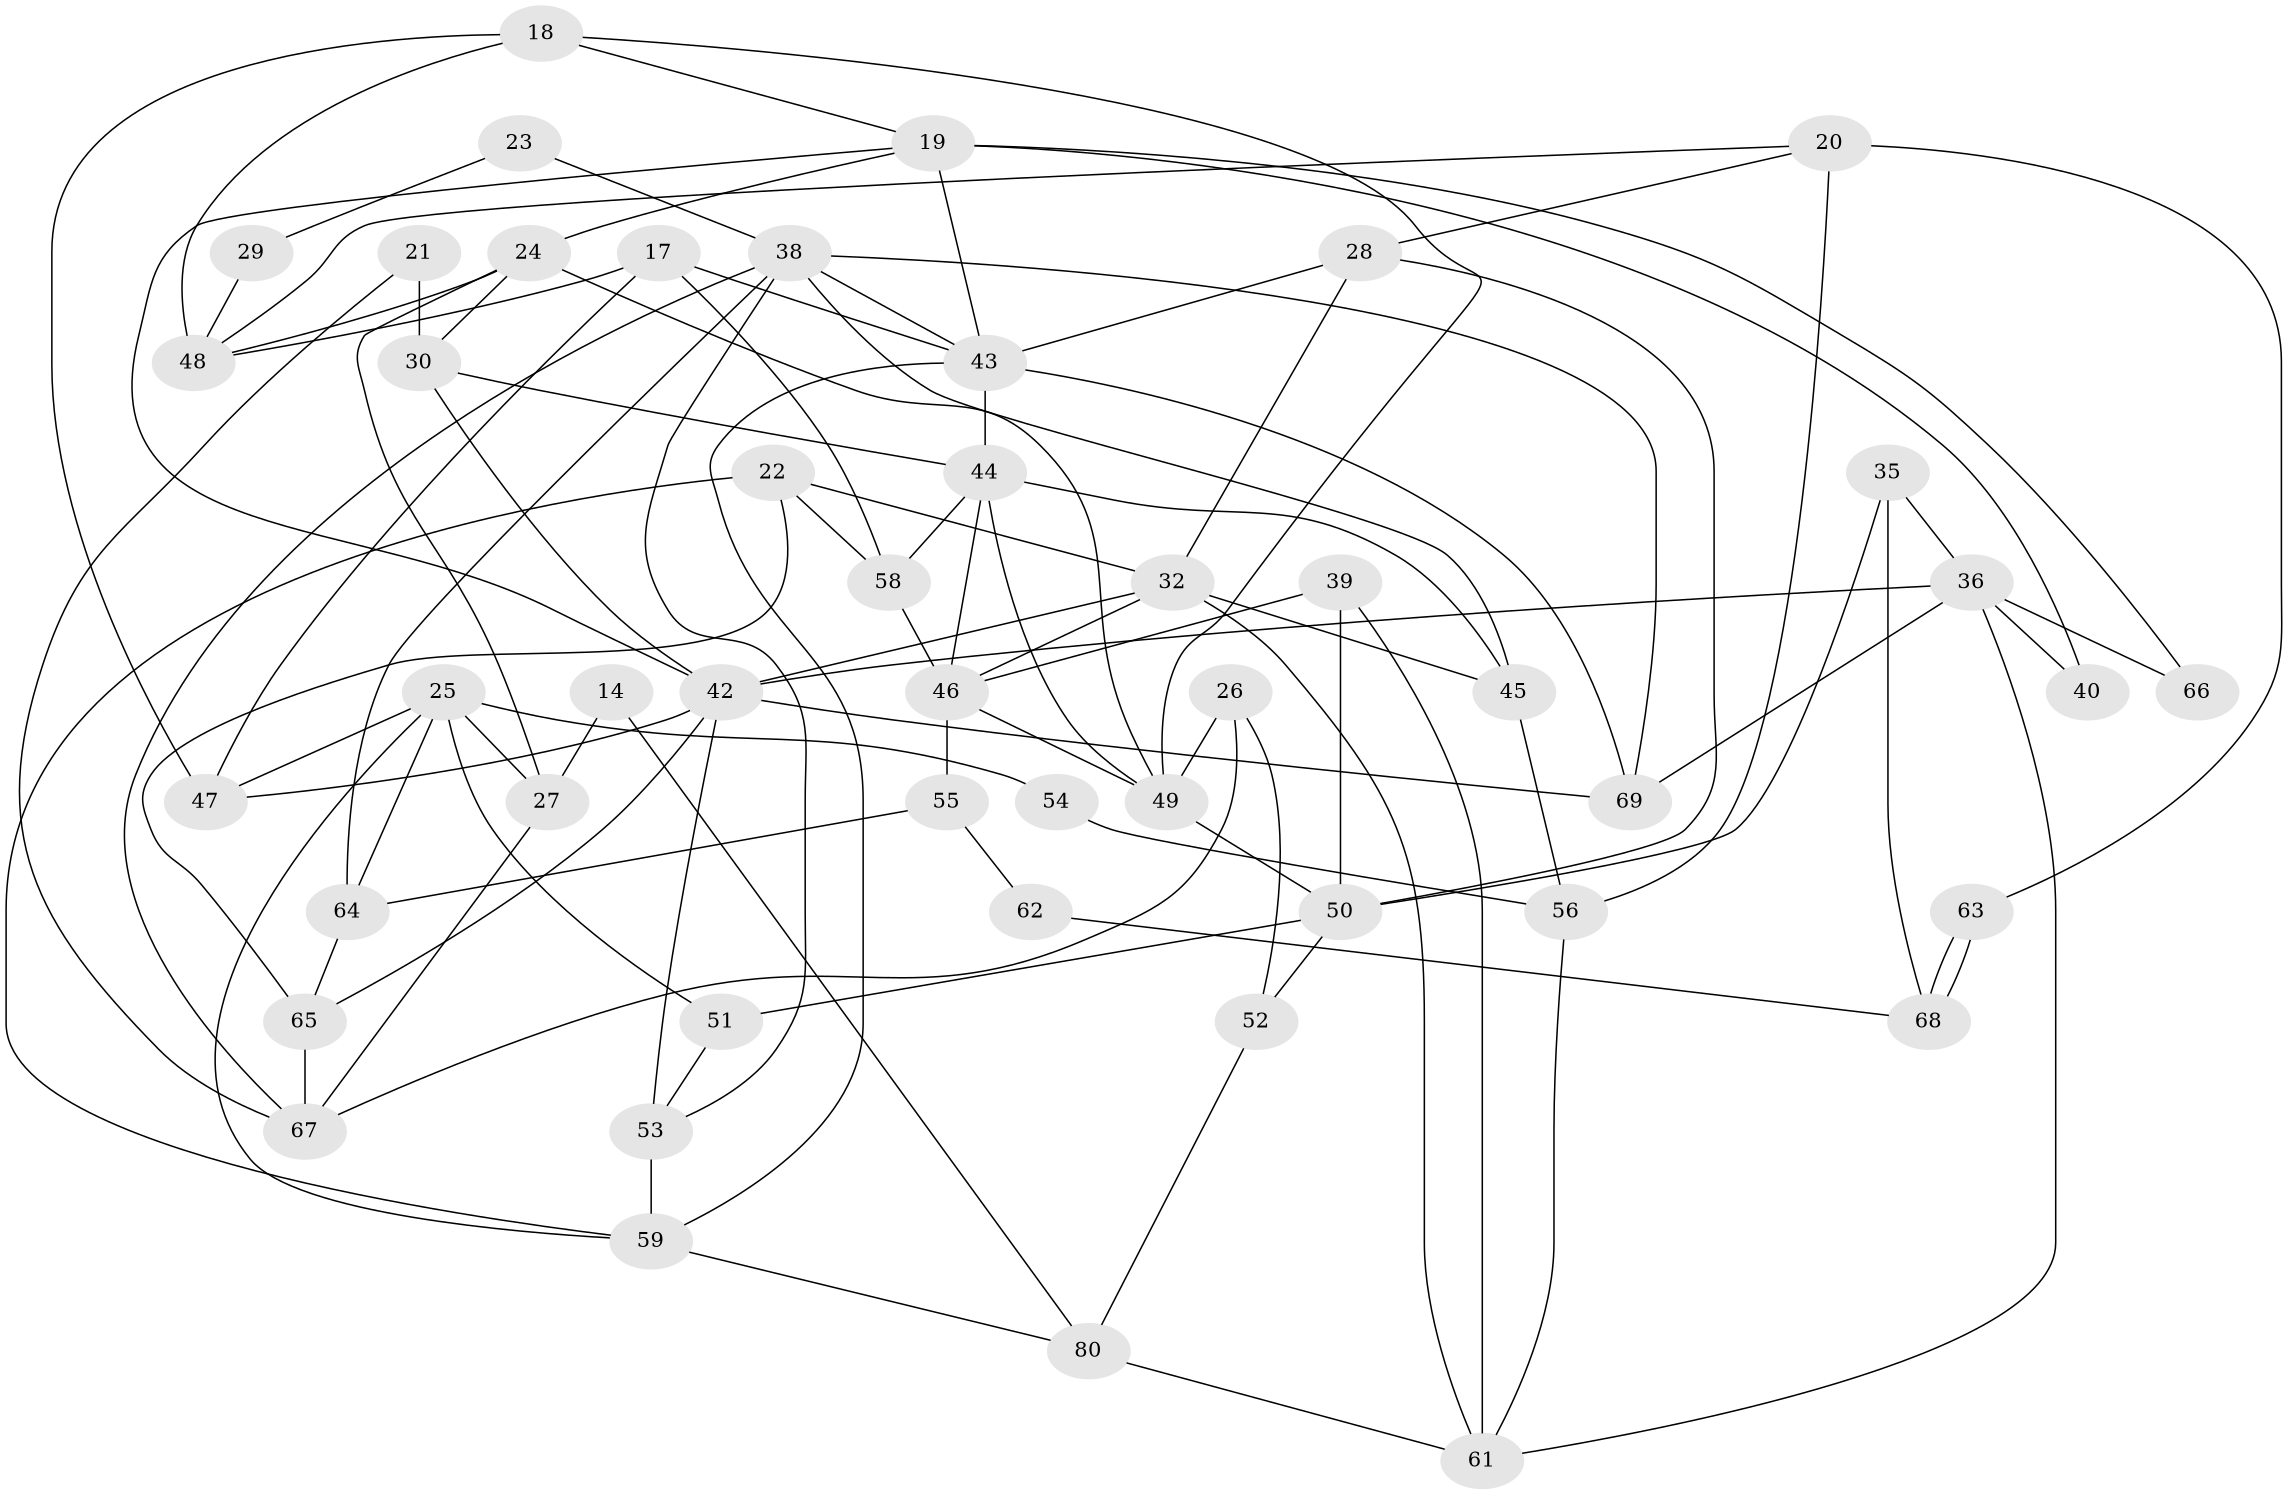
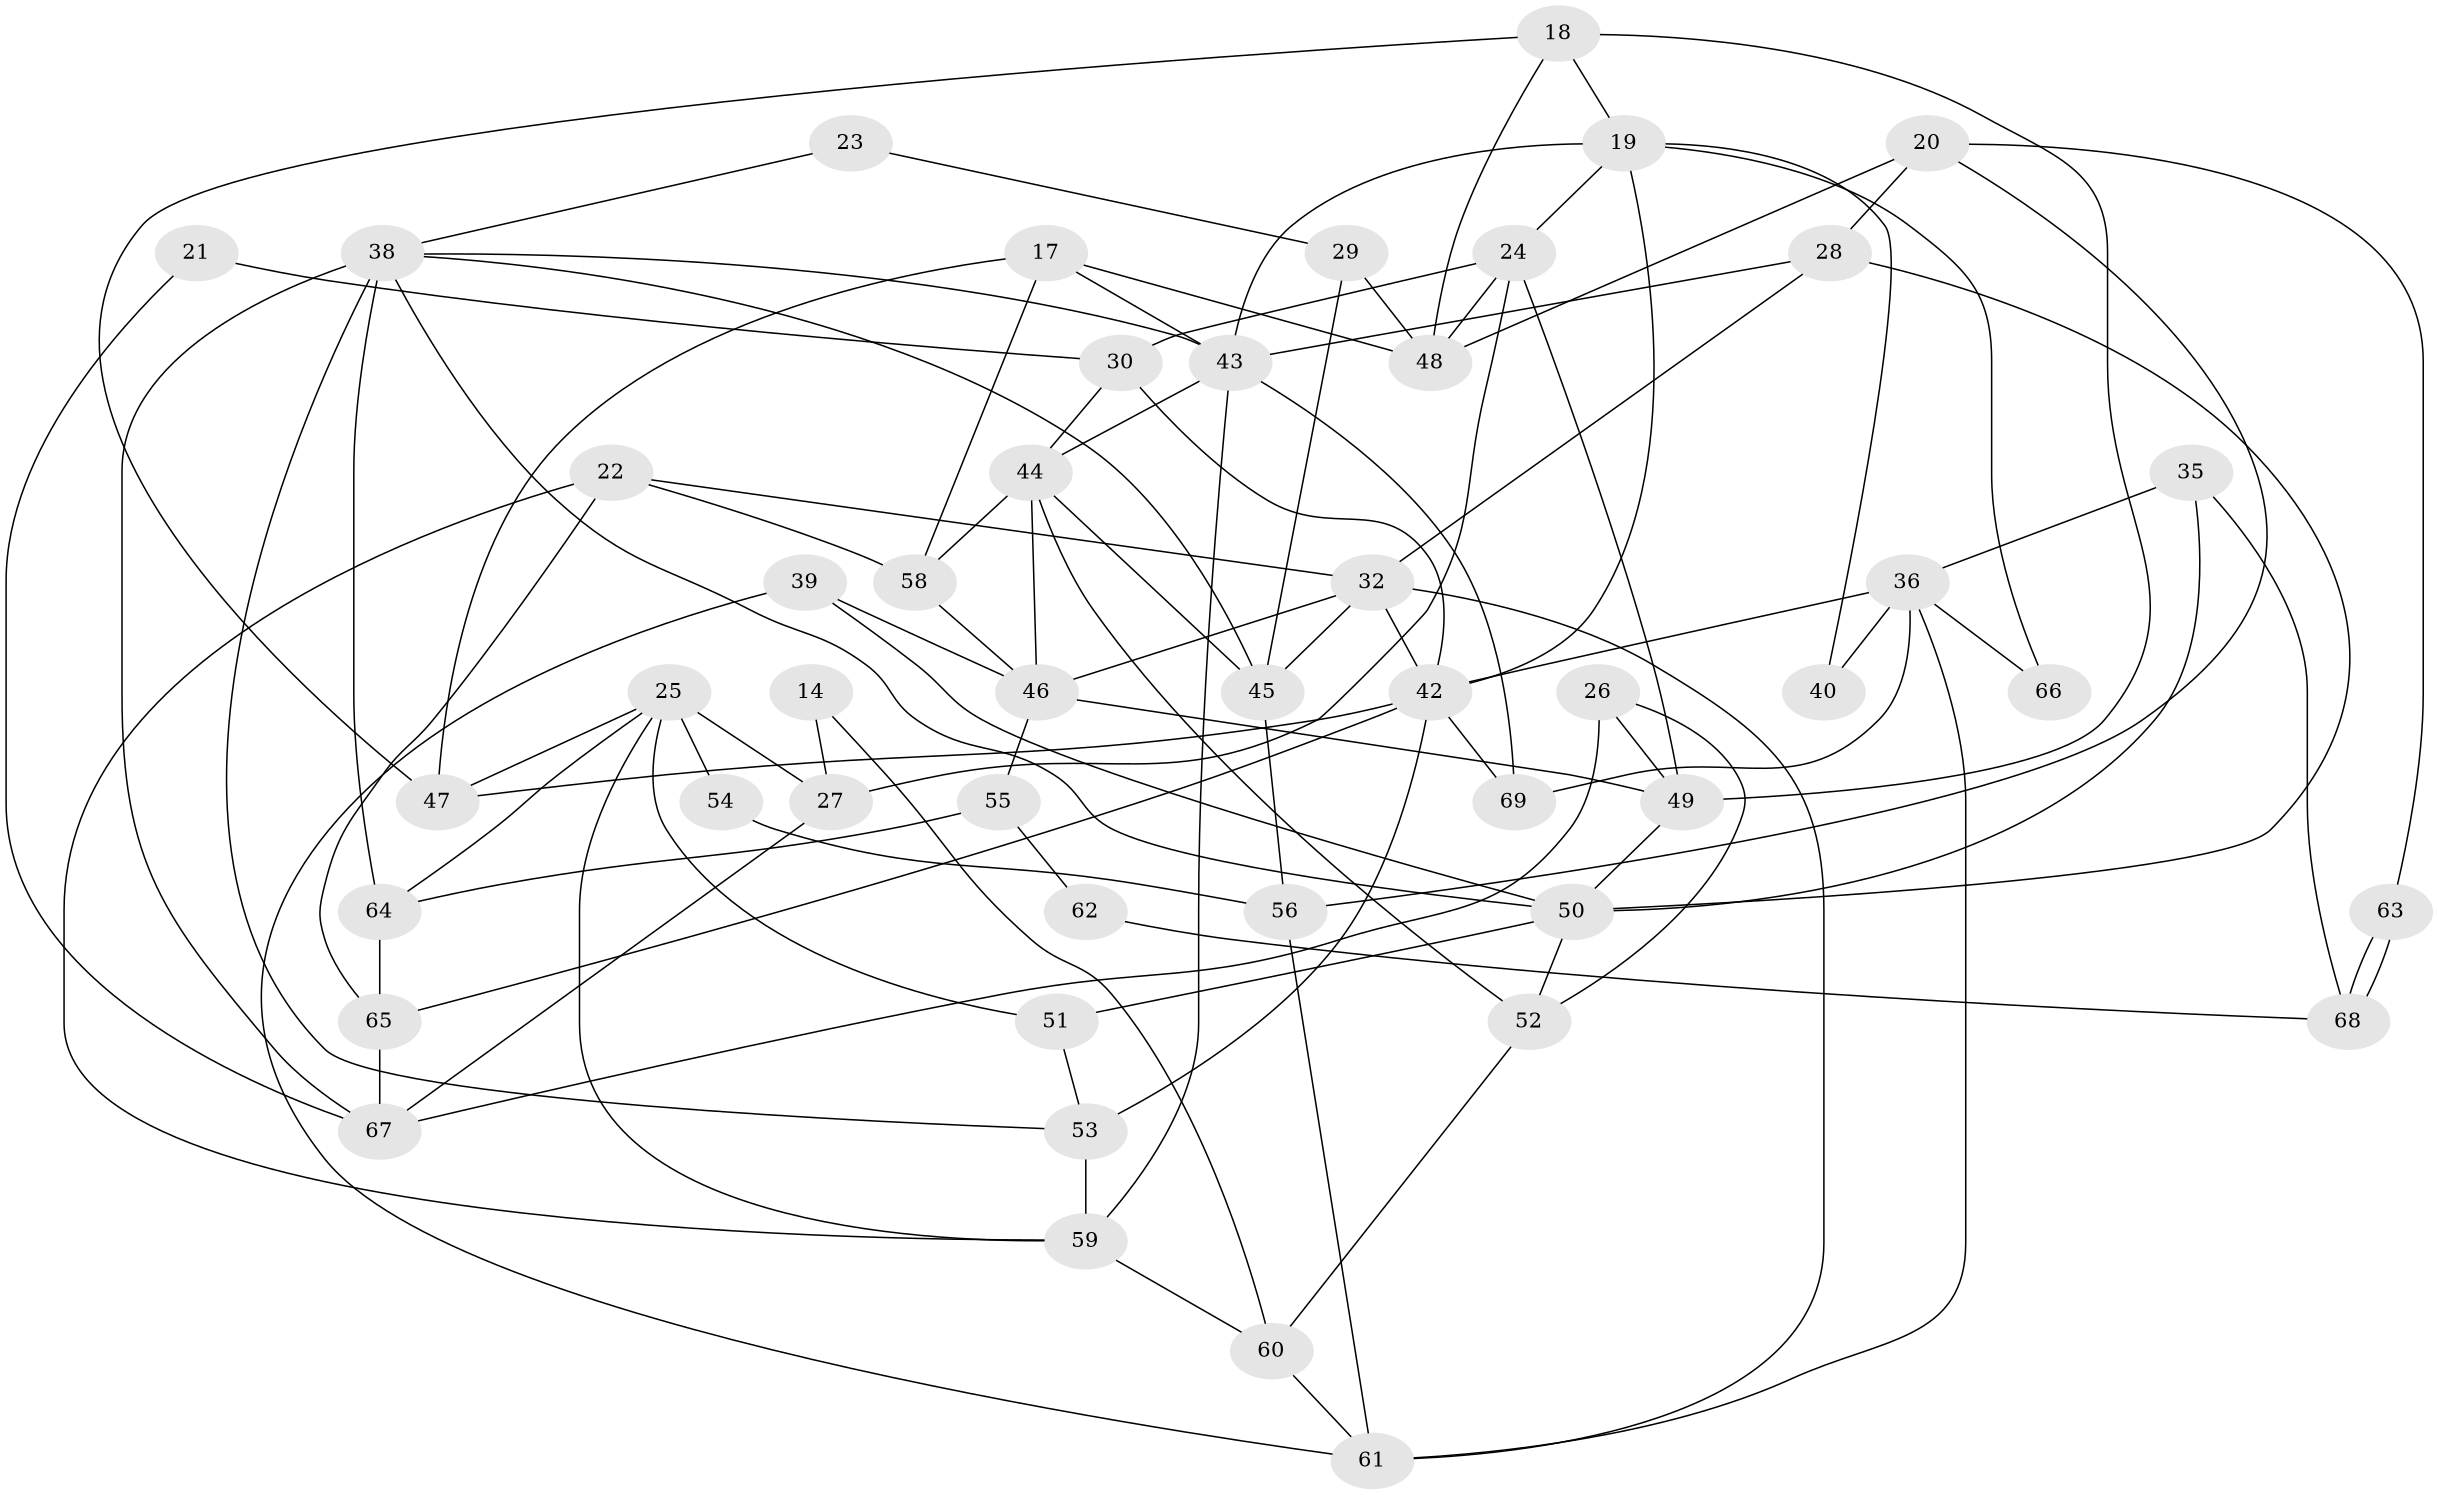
edge "38" -- "69": now "38" -- "50"
edge "29" -- "45": added
edge "44" -- "49": now "44" -- "52"
node "80": label "80" -> "60"
